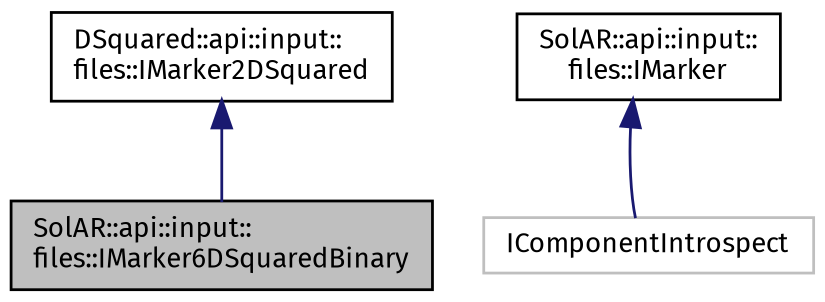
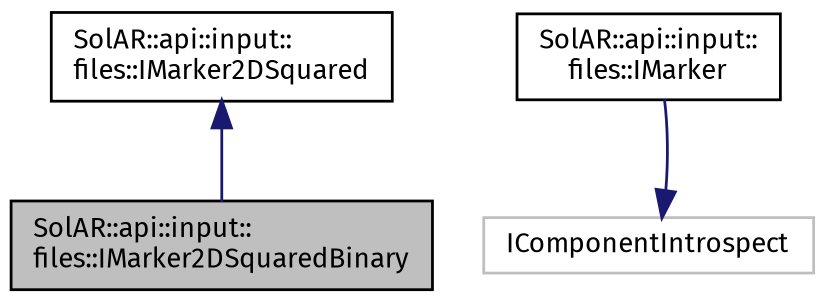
node "DSquared::api::input:: files::IMarker2DSquared": label "DSquared::api::input:: files::IMarker2DSquared" -> "SolAR::api::input:: files::IMarker2DSquared"
edge "IComponentIntrospect" -> "SolAR::api::input:: files::IMarker": reversed
node "SolAR::api::input:: files::IMarker6DSquaredBinary": label "SolAR::api::input:: files::IMarker6DSquaredBinary" -> "SolAR::api::input:: files::IMarker2DSquaredBinary"
